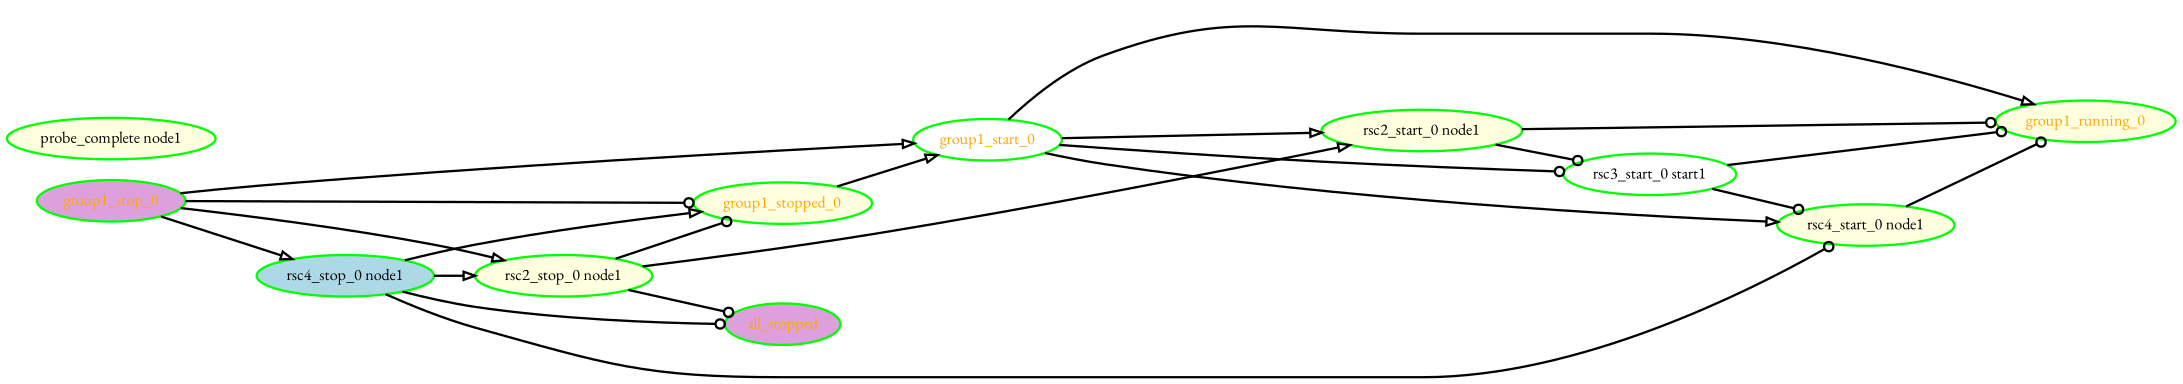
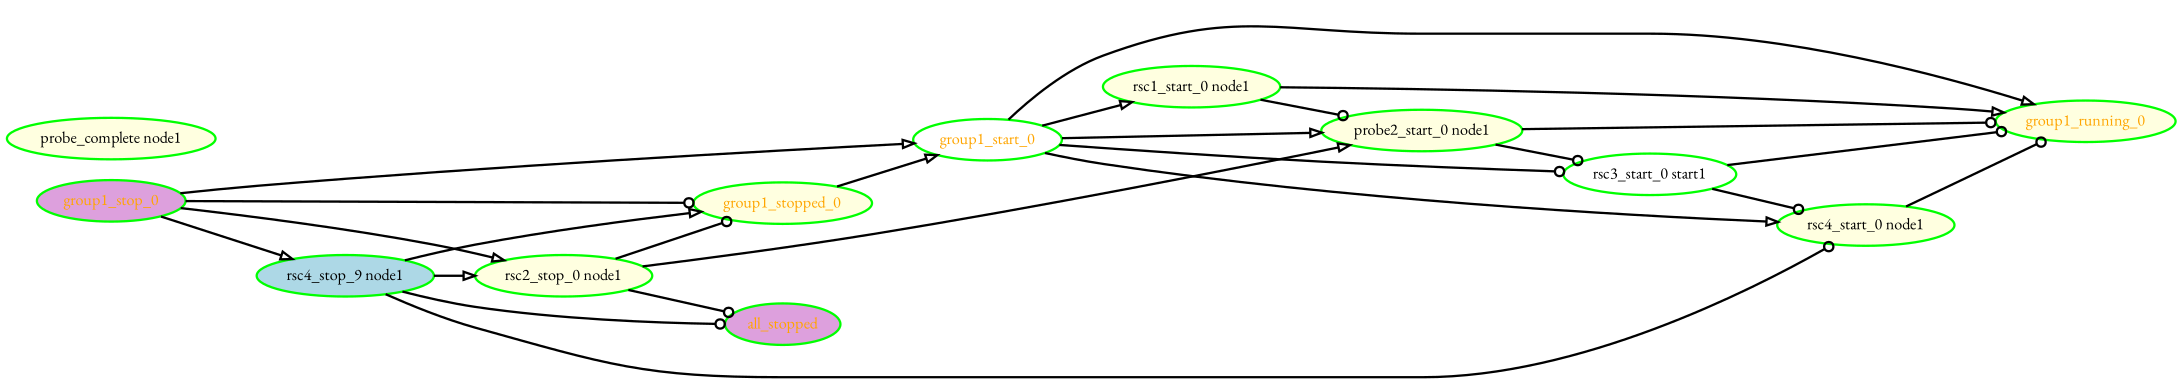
node "rsc1_start_0 node1": added
node "rsc2_start_0 node1": label "rsc2_start_0 node1" -> "probe2_start_0 node1"
node "rsc4_stop_0 node1": label "rsc4_stop_0 node1" -> "rsc4_stop_9 node1"
